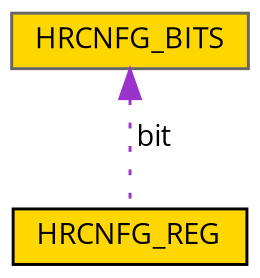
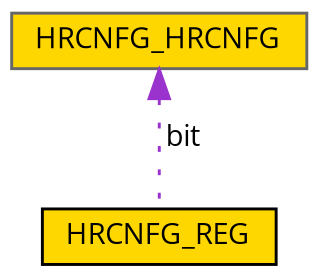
node "HRCNFG_BITS": label "HRCNFG_BITS" -> "HRCNFG_HRCNFG"
